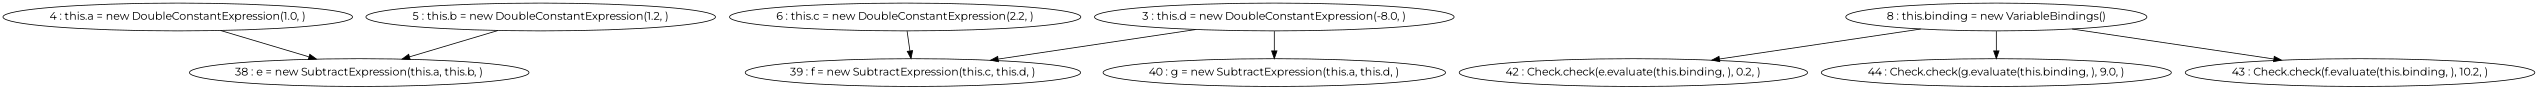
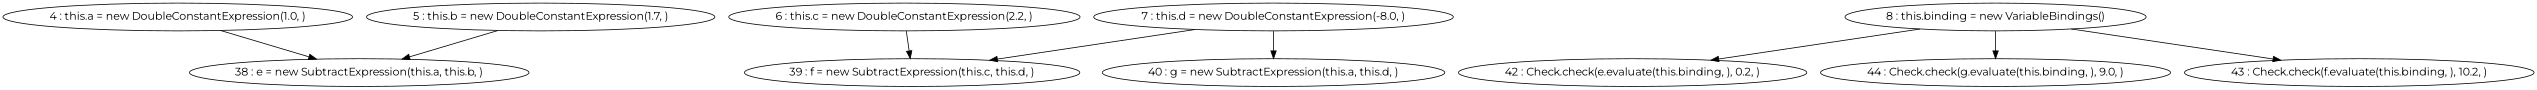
node "5 : this.b = new DoubleConstantExpression(1.2, )": label "5 : this.b = new DoubleConstantExpression(1.2, )" -> "5 : this.b = new DoubleConstantExpression(1.7, )"
node "3 : this.d = new DoubleConstantExpression(-8.0, )": label "3 : this.d = new DoubleConstantExpression(-8.0, )" -> "7 : this.d = new DoubleConstantExpression(-8.0, )"
